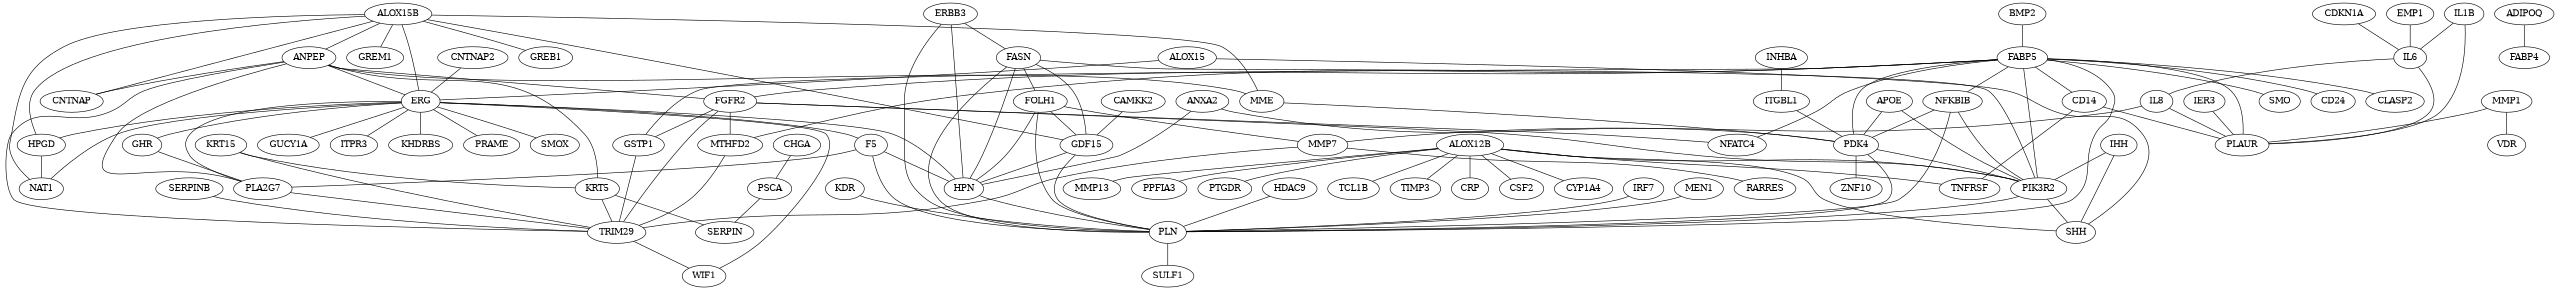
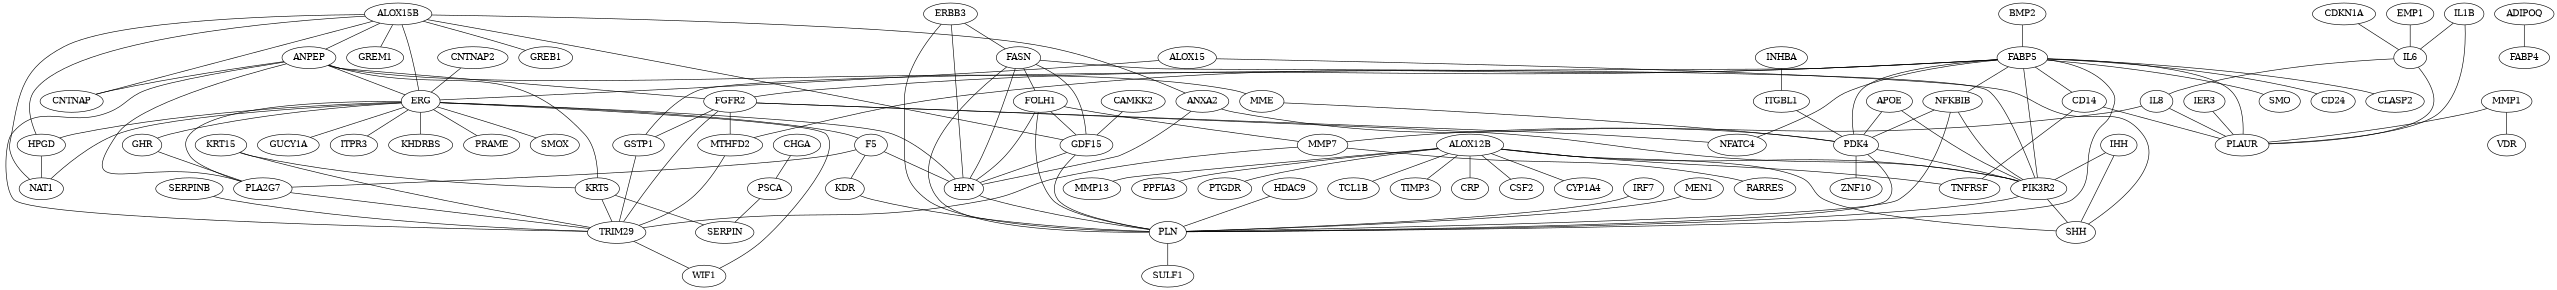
edge "ALOX15B" -- "MME": now "ALOX15B" -- "ANXA2"
edge "F5" -- "PLN": now "F5" -- "KDR"
